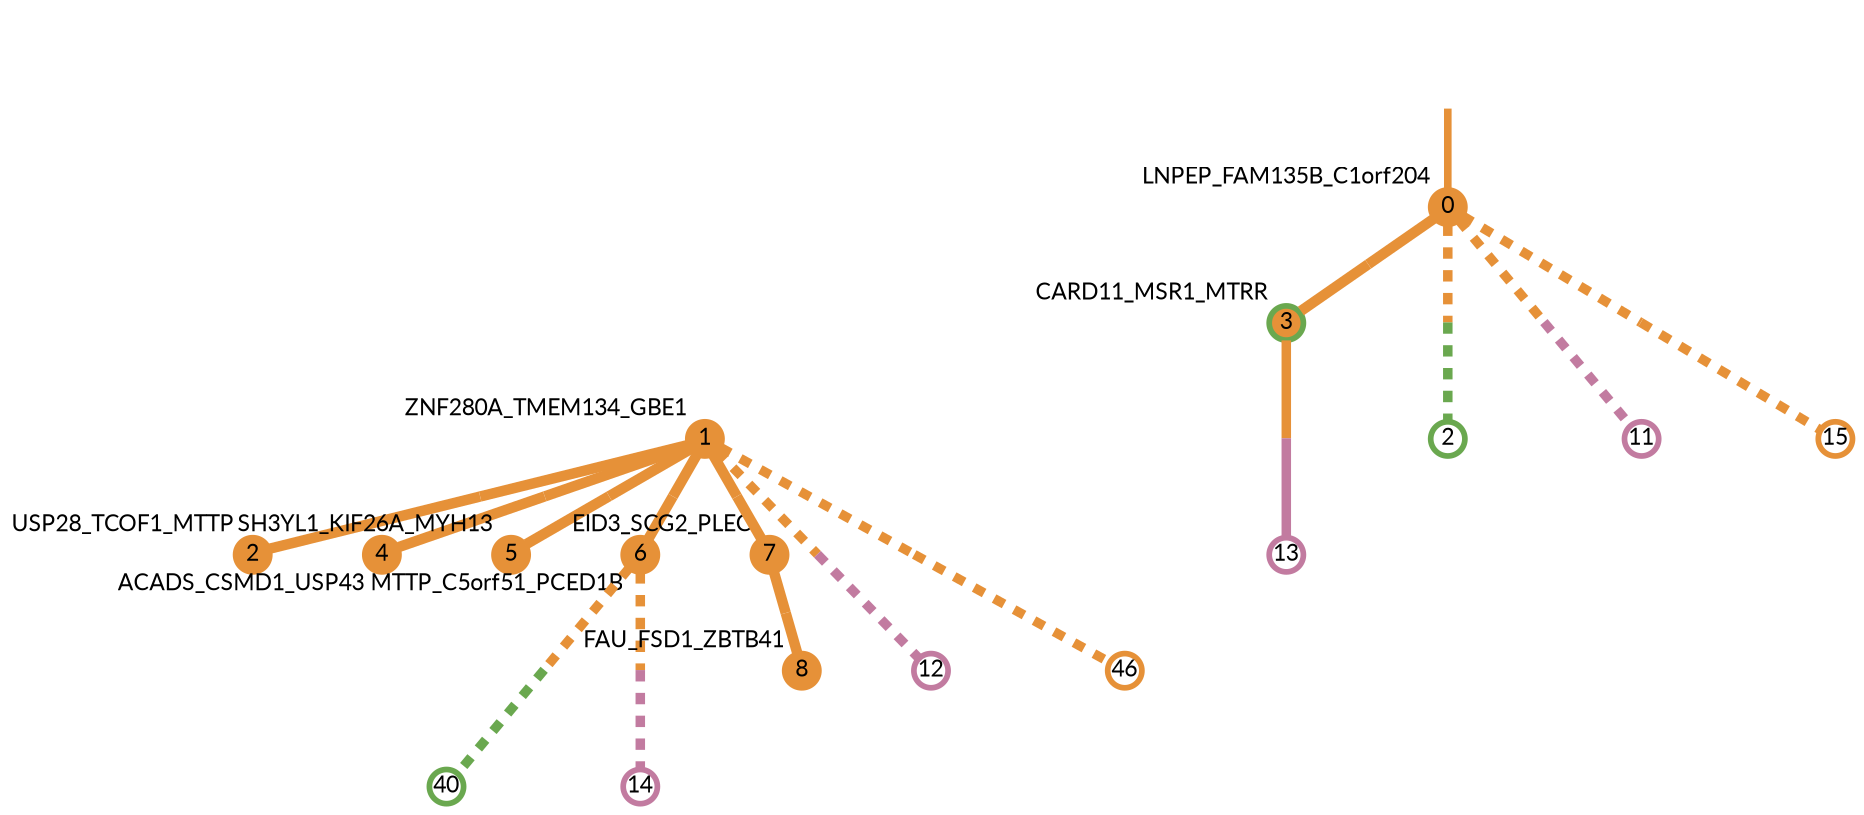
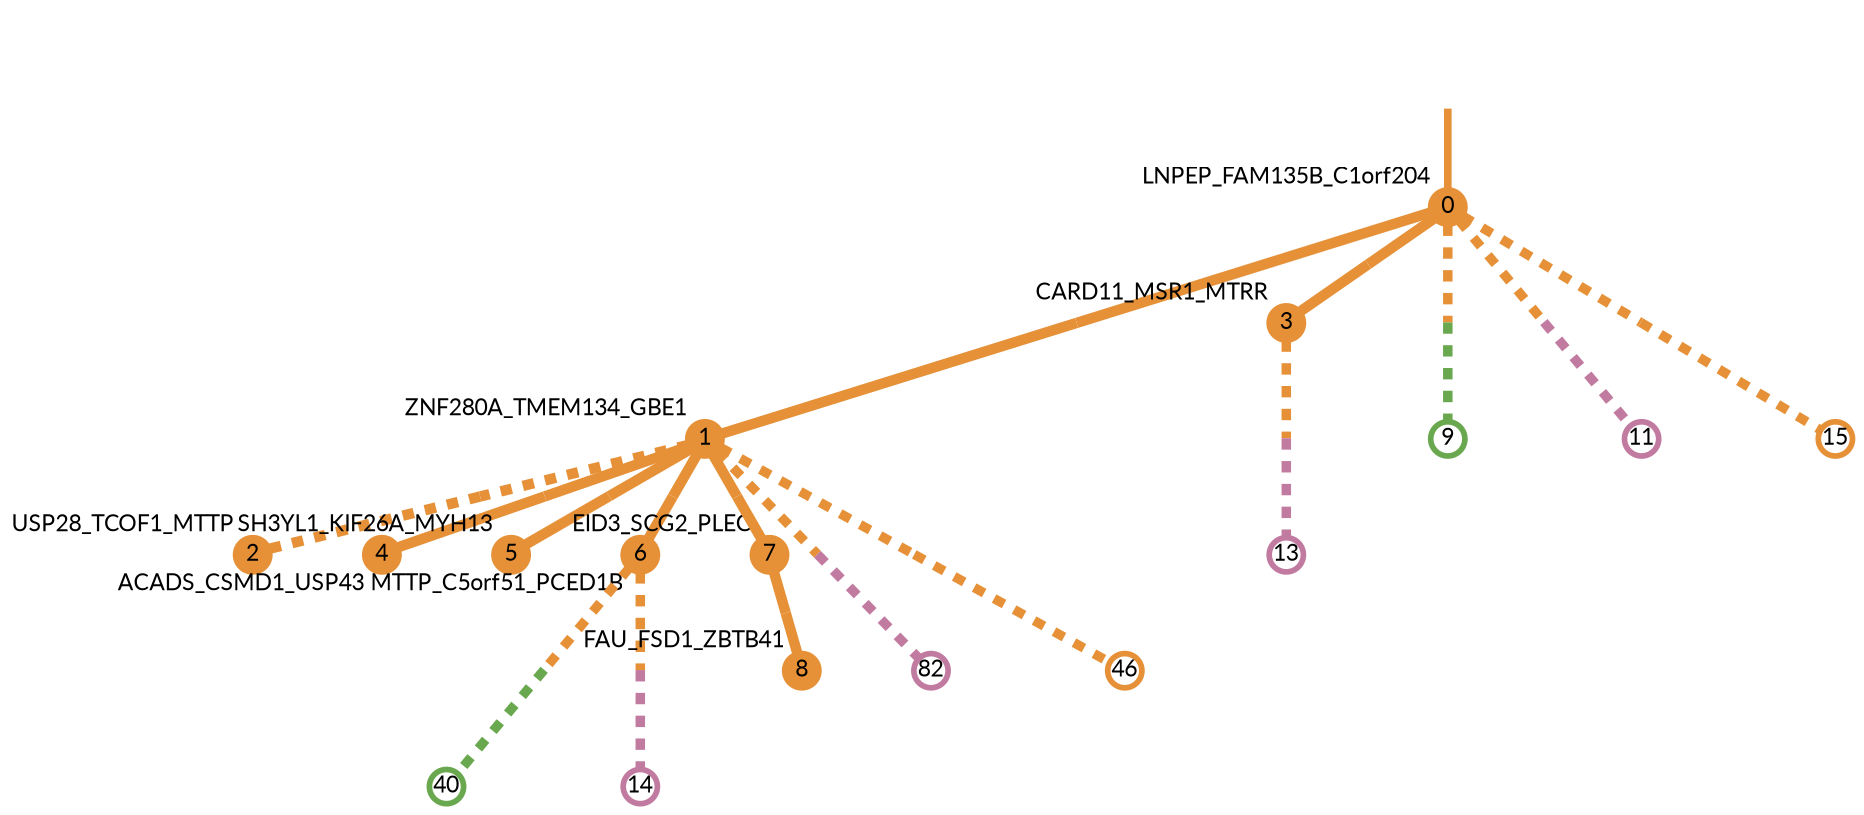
edge "0 LNPEP_FAM135B_C1orf204" -> "1 ZNF280A_TMEM134_GBE1": added
node "3 CARD11_MSR1_MTRR": color #6aa84fff -> #e69138ff
edge "3 CARD11_MSR1_MTRR" -> "13": style solid -> dashed
node "2": label "2" -> "9"
edge "1 ZNF280A_TMEM134_GBE1" -> "2 USP28_TCOF1_MTTP": style solid -> dashed
node "12": label "12" -> "82"
